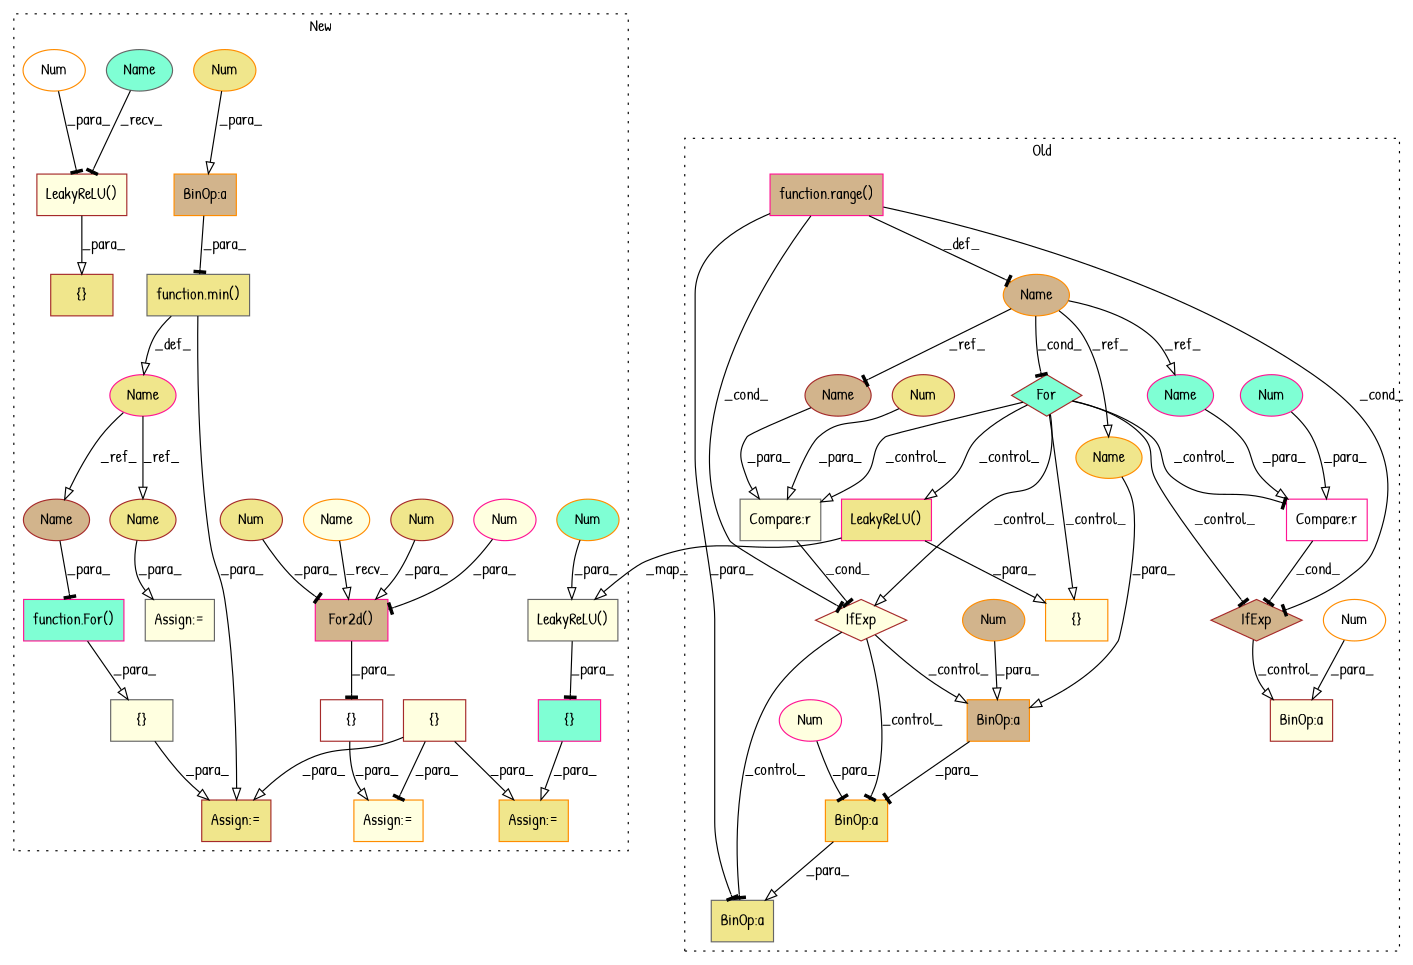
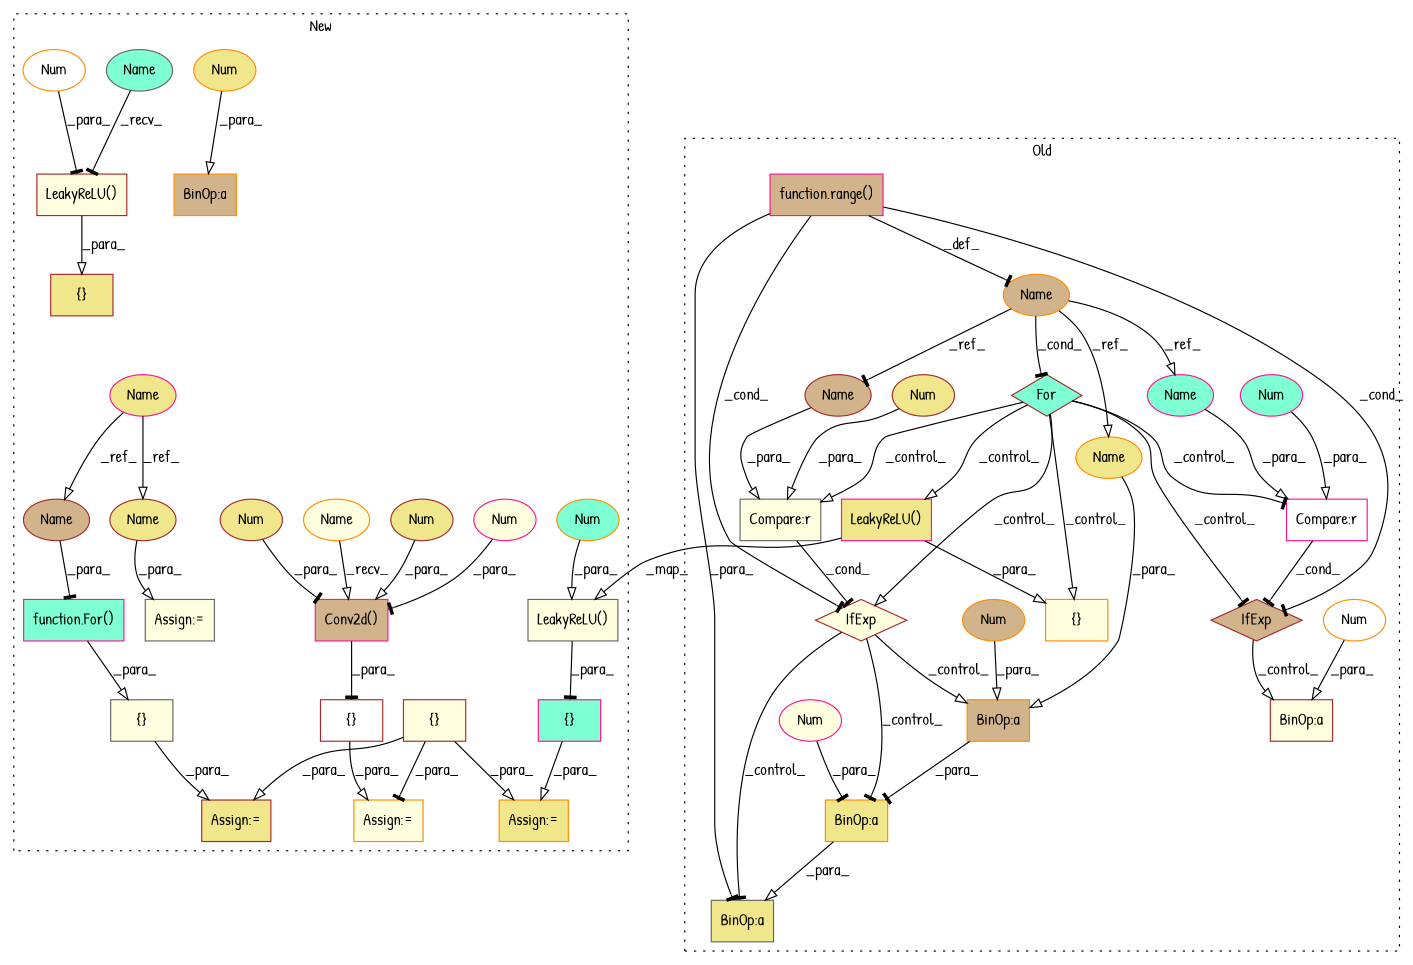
node "function.min()": removed
node "For2d()": label "For2d()" -> "Conv2d()"
